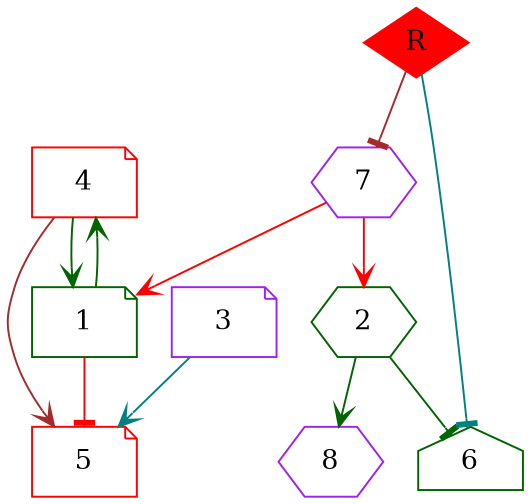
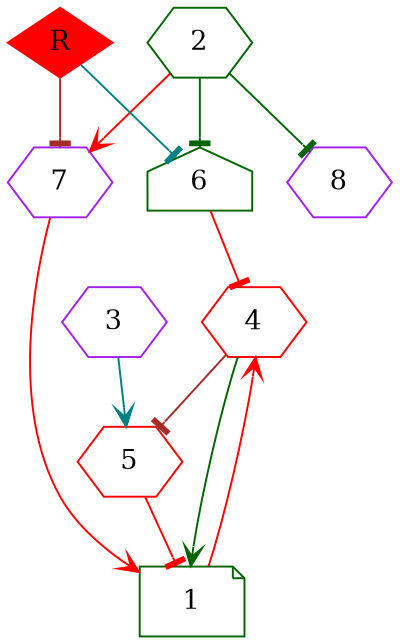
node "4": shape note -> hexagon
edge "7" -> "2": reversed
edge "6" -> "4": added
edge "1" -> "4": color darkgreen -> red
edge "4" -> "5": arrowhead vee -> tee
node "3": shape note -> hexagon
edge "2" -> "8": arrowhead vee -> tee
edge "1" -> "5": reversed
node "5": shape note -> hexagon
